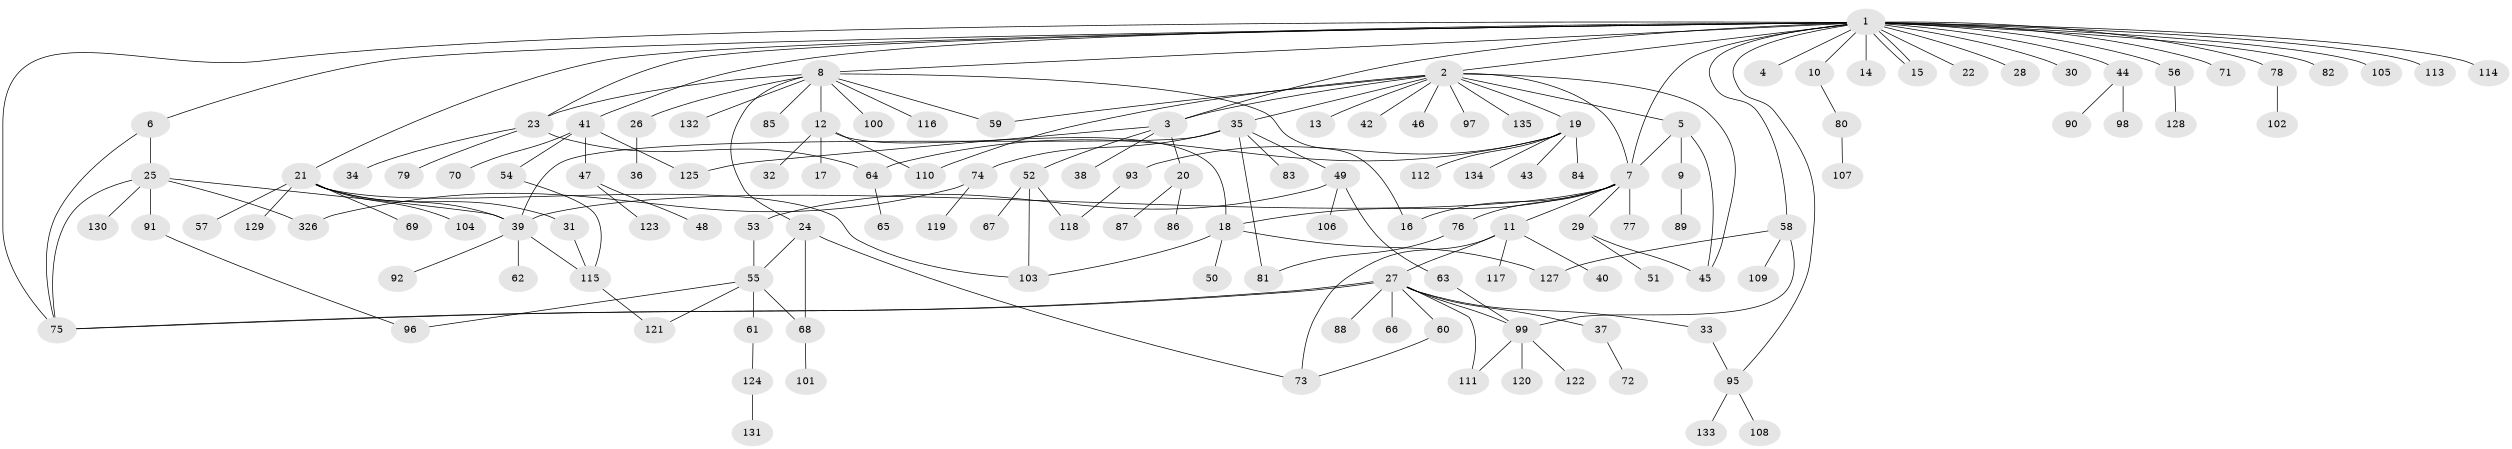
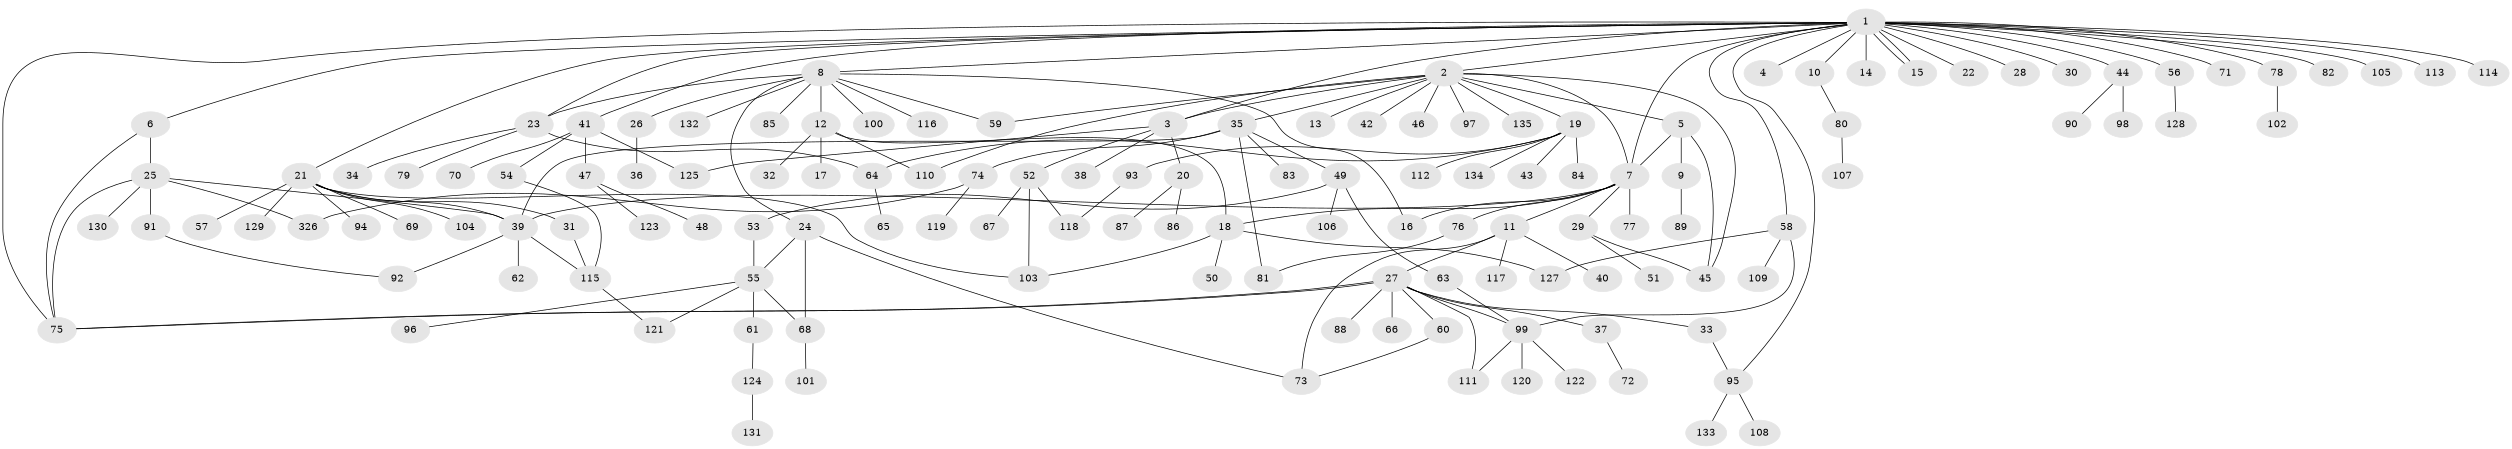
node "94": added
edge "91" -- "96": now "91" -- "92"
